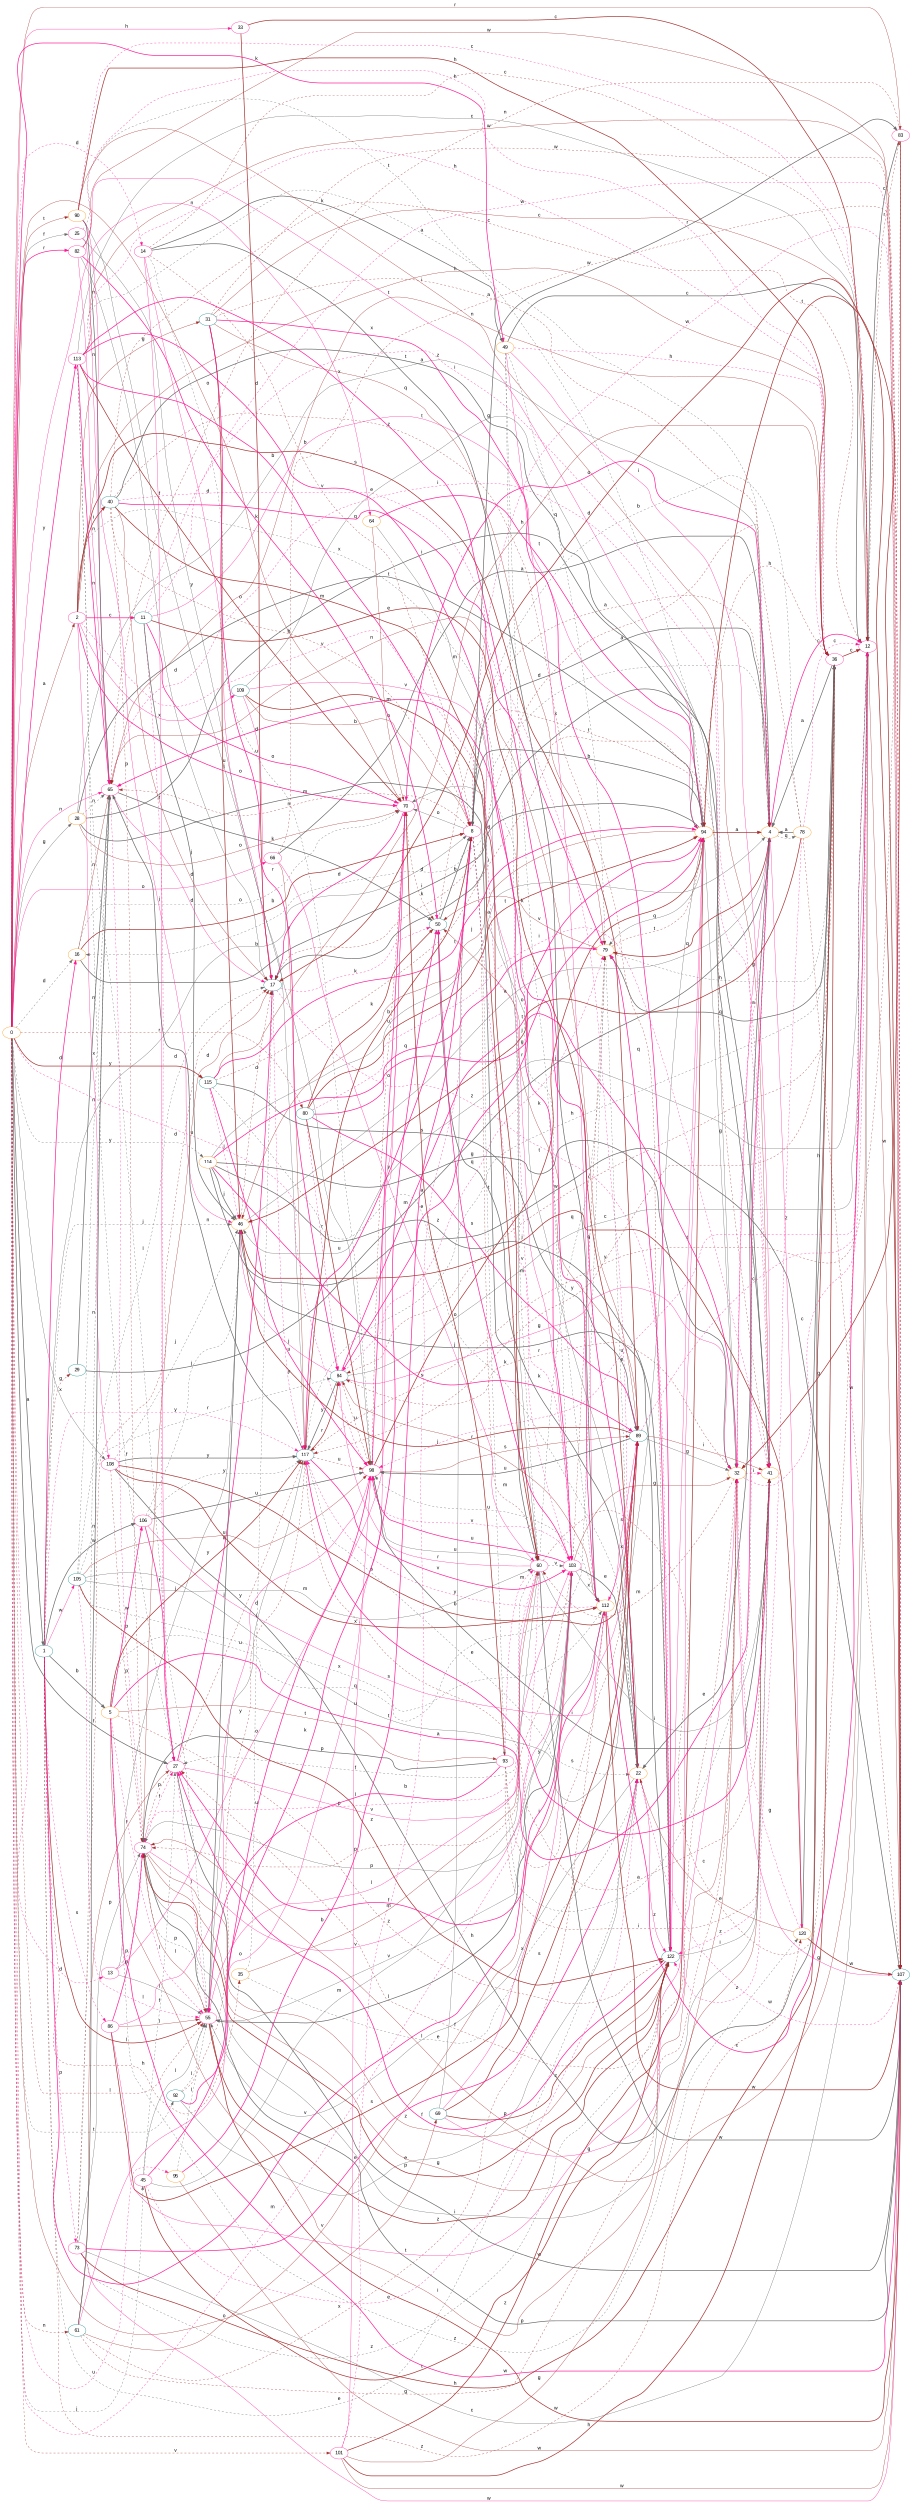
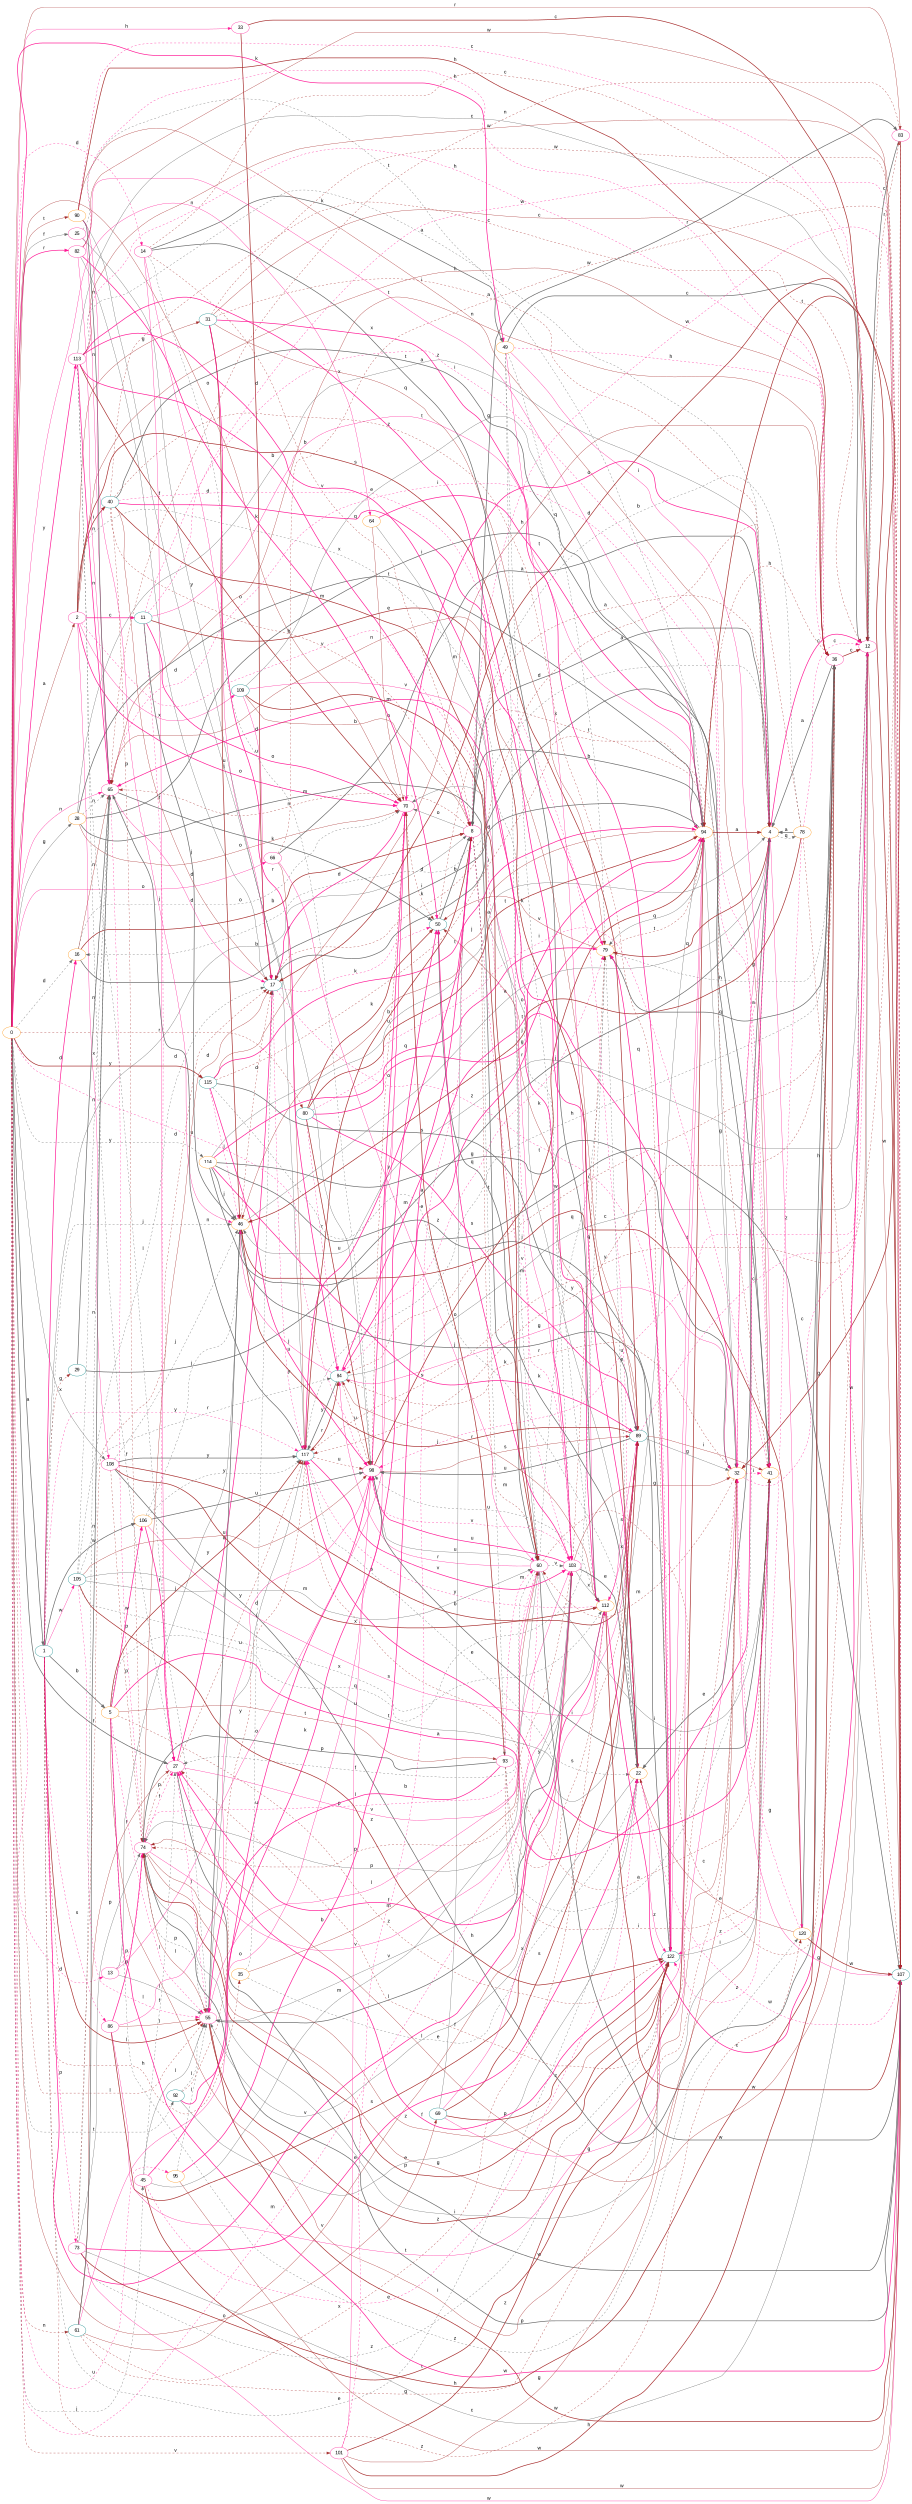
node "106": color deeppink -> darkorange
